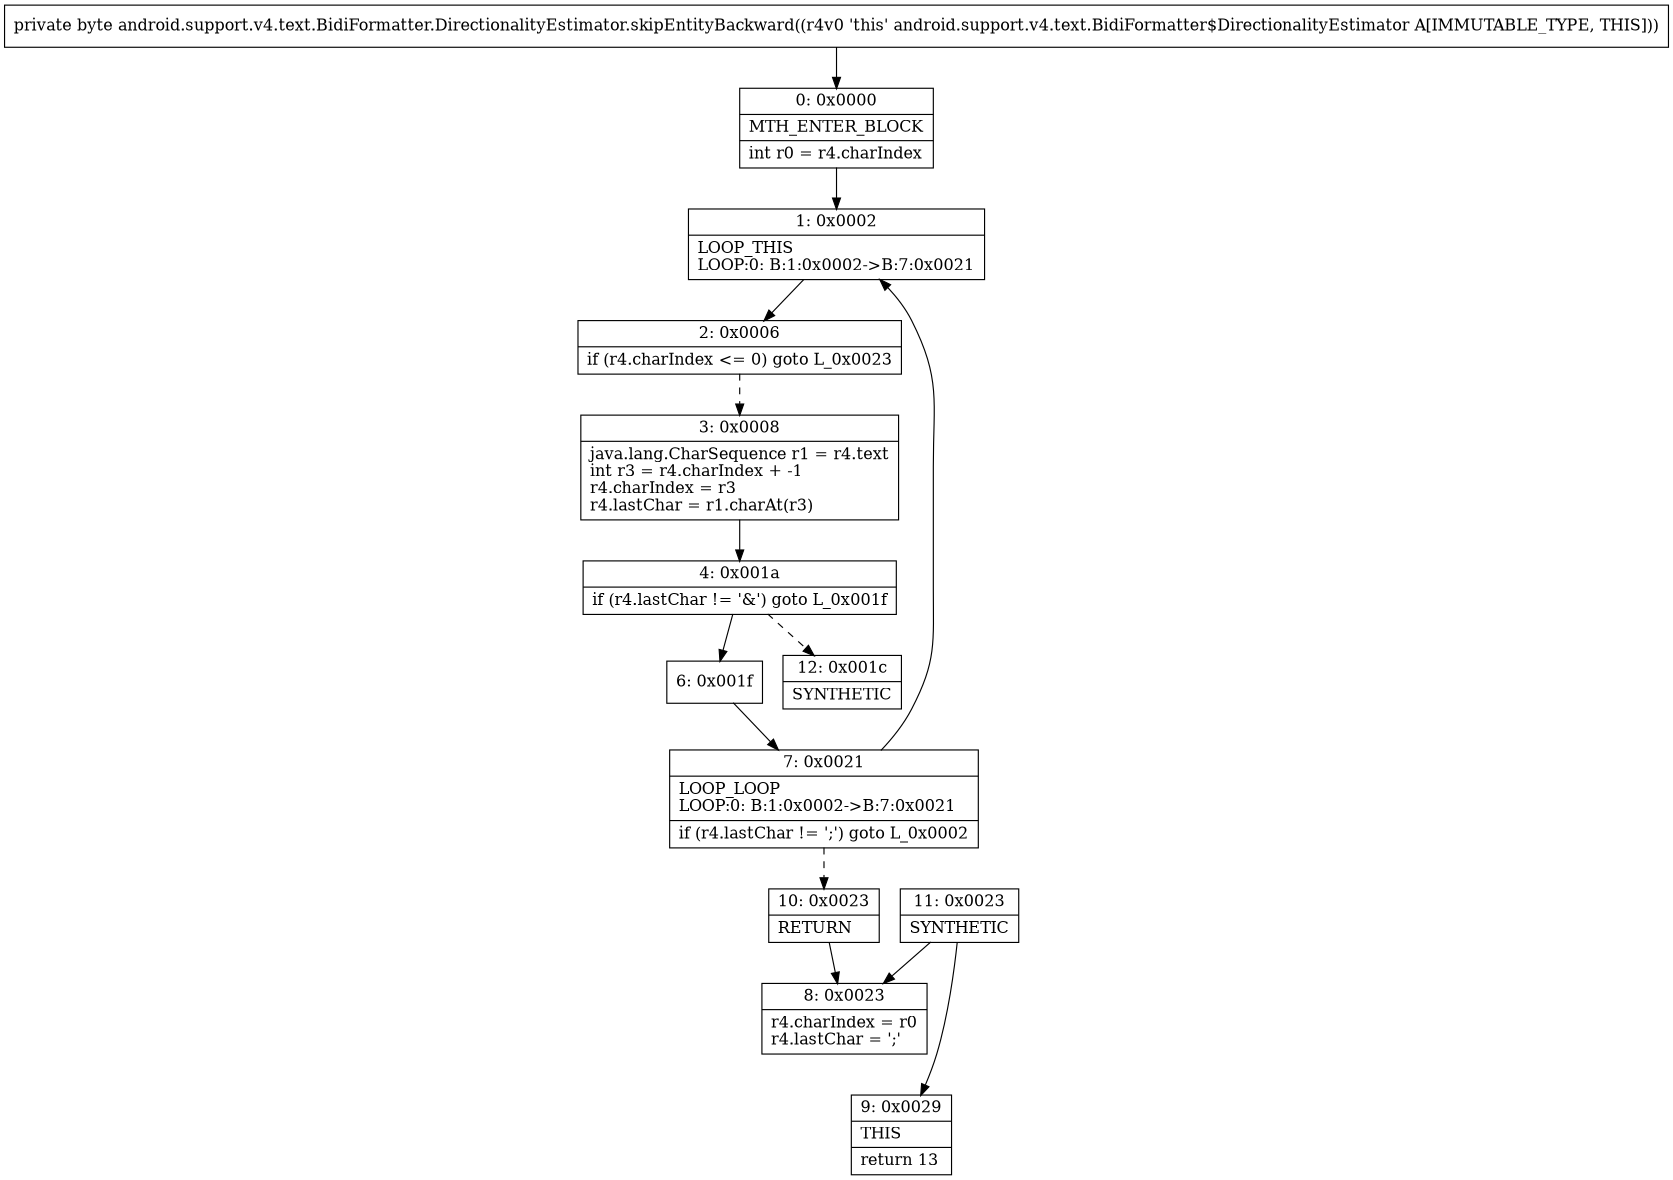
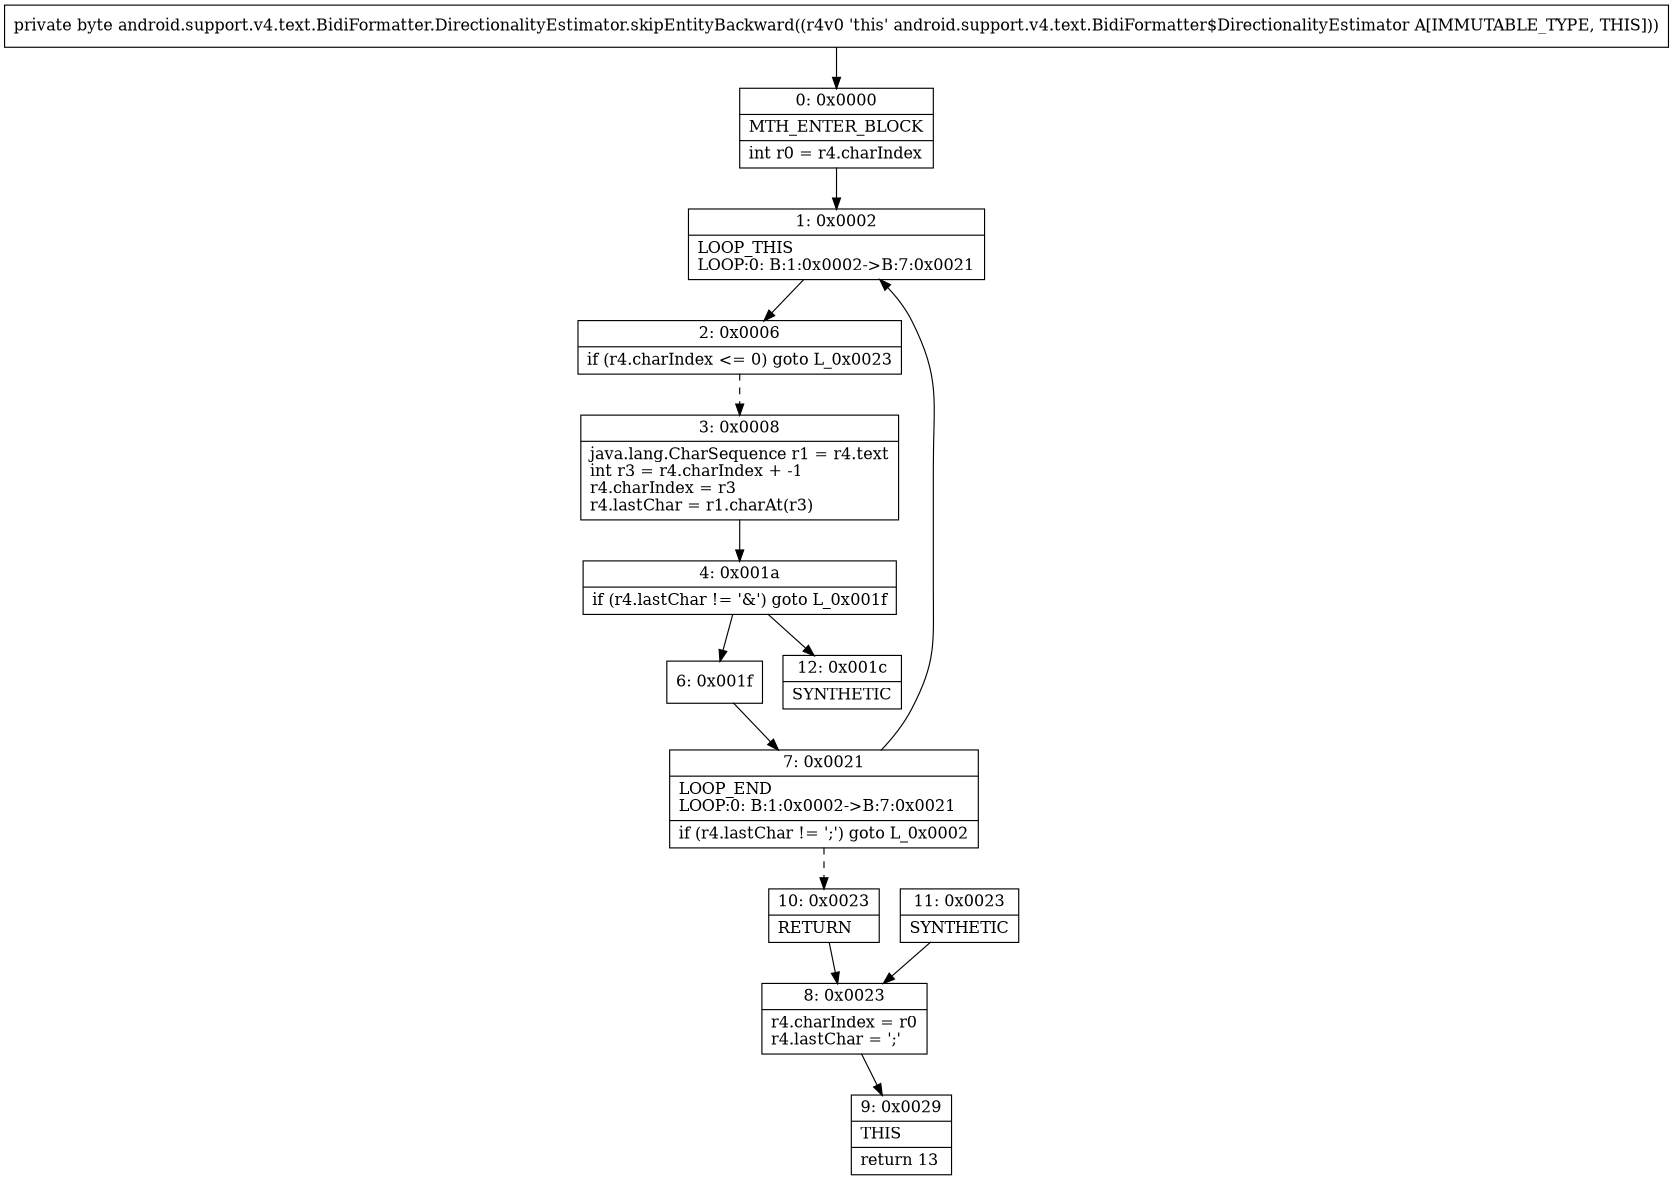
edge "4: 0x001a" -> "12: 0x001c": style dashed -> solid
node "7: 0x0021": text "LOOP_LOOP" -> "LOOP_END"
edge "11: 0x0023" -> "9: 0x0029": now "8: 0x0023" -> "9: 0x0029"
